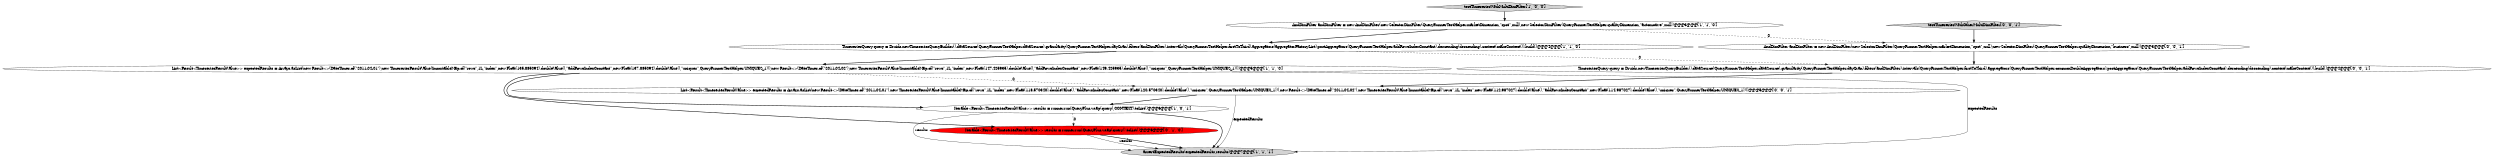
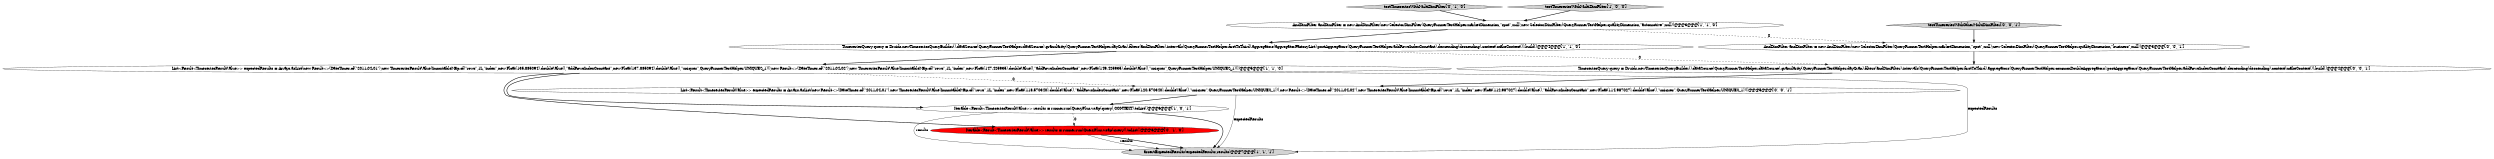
node "testTimeseriesWithMultiDimFilter['0', '1', '0']": added
